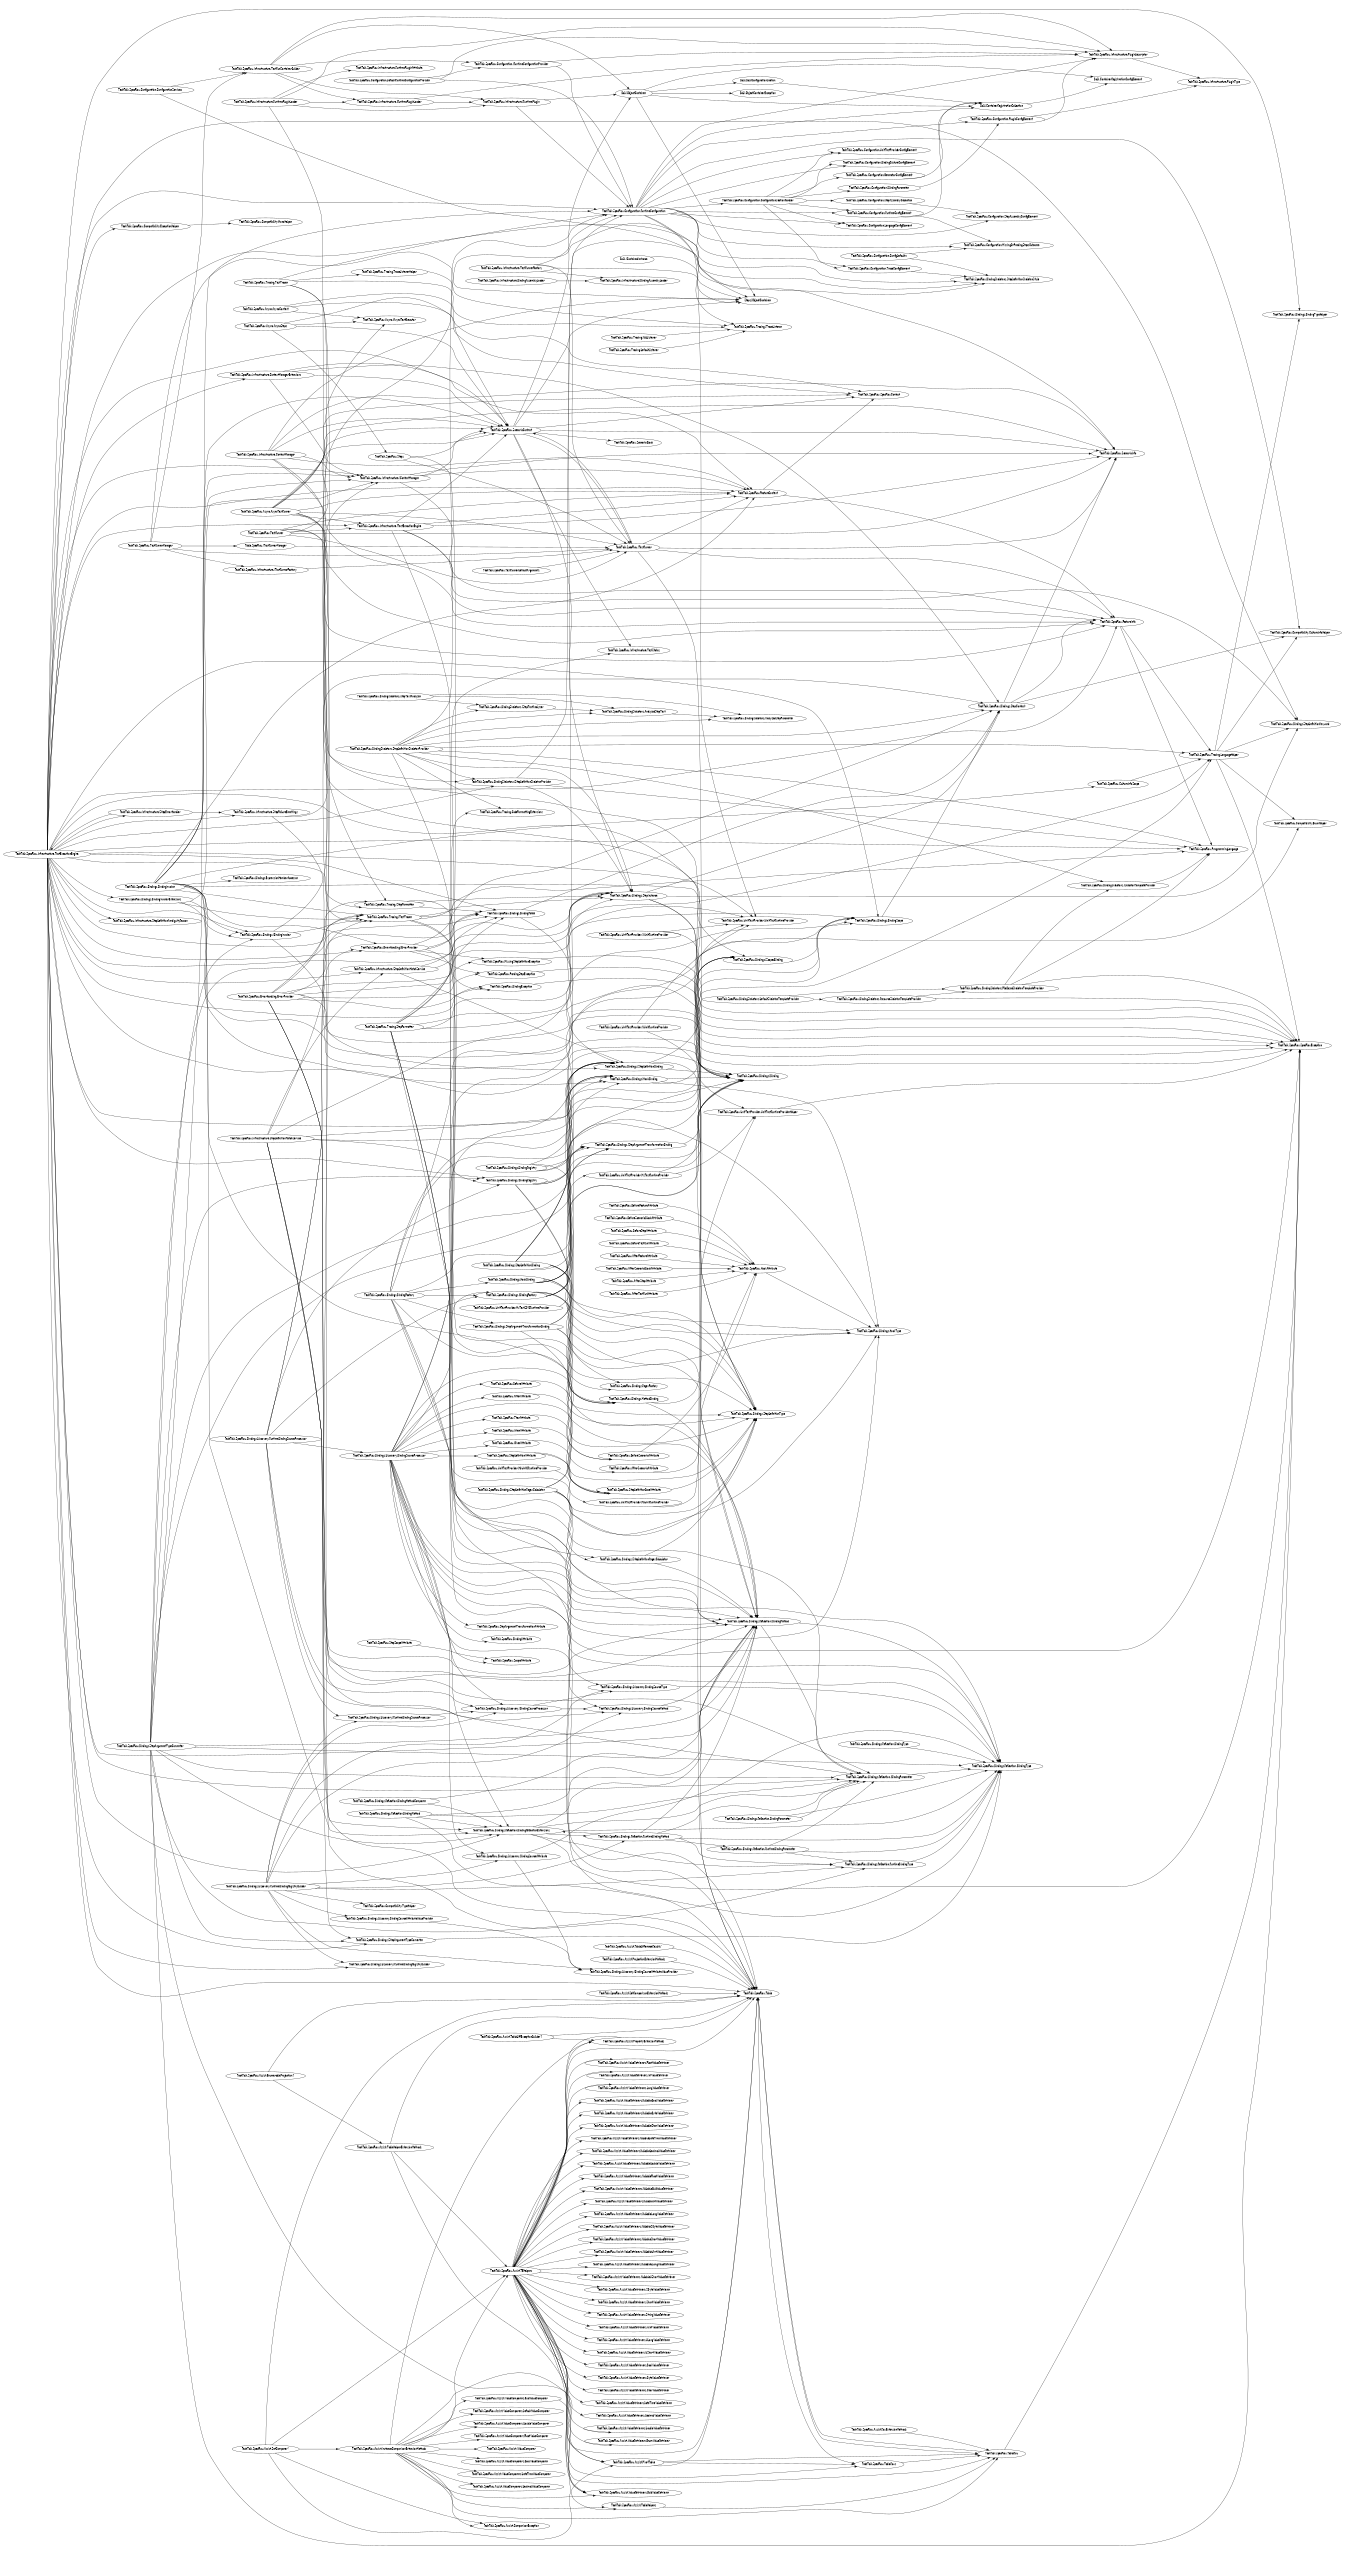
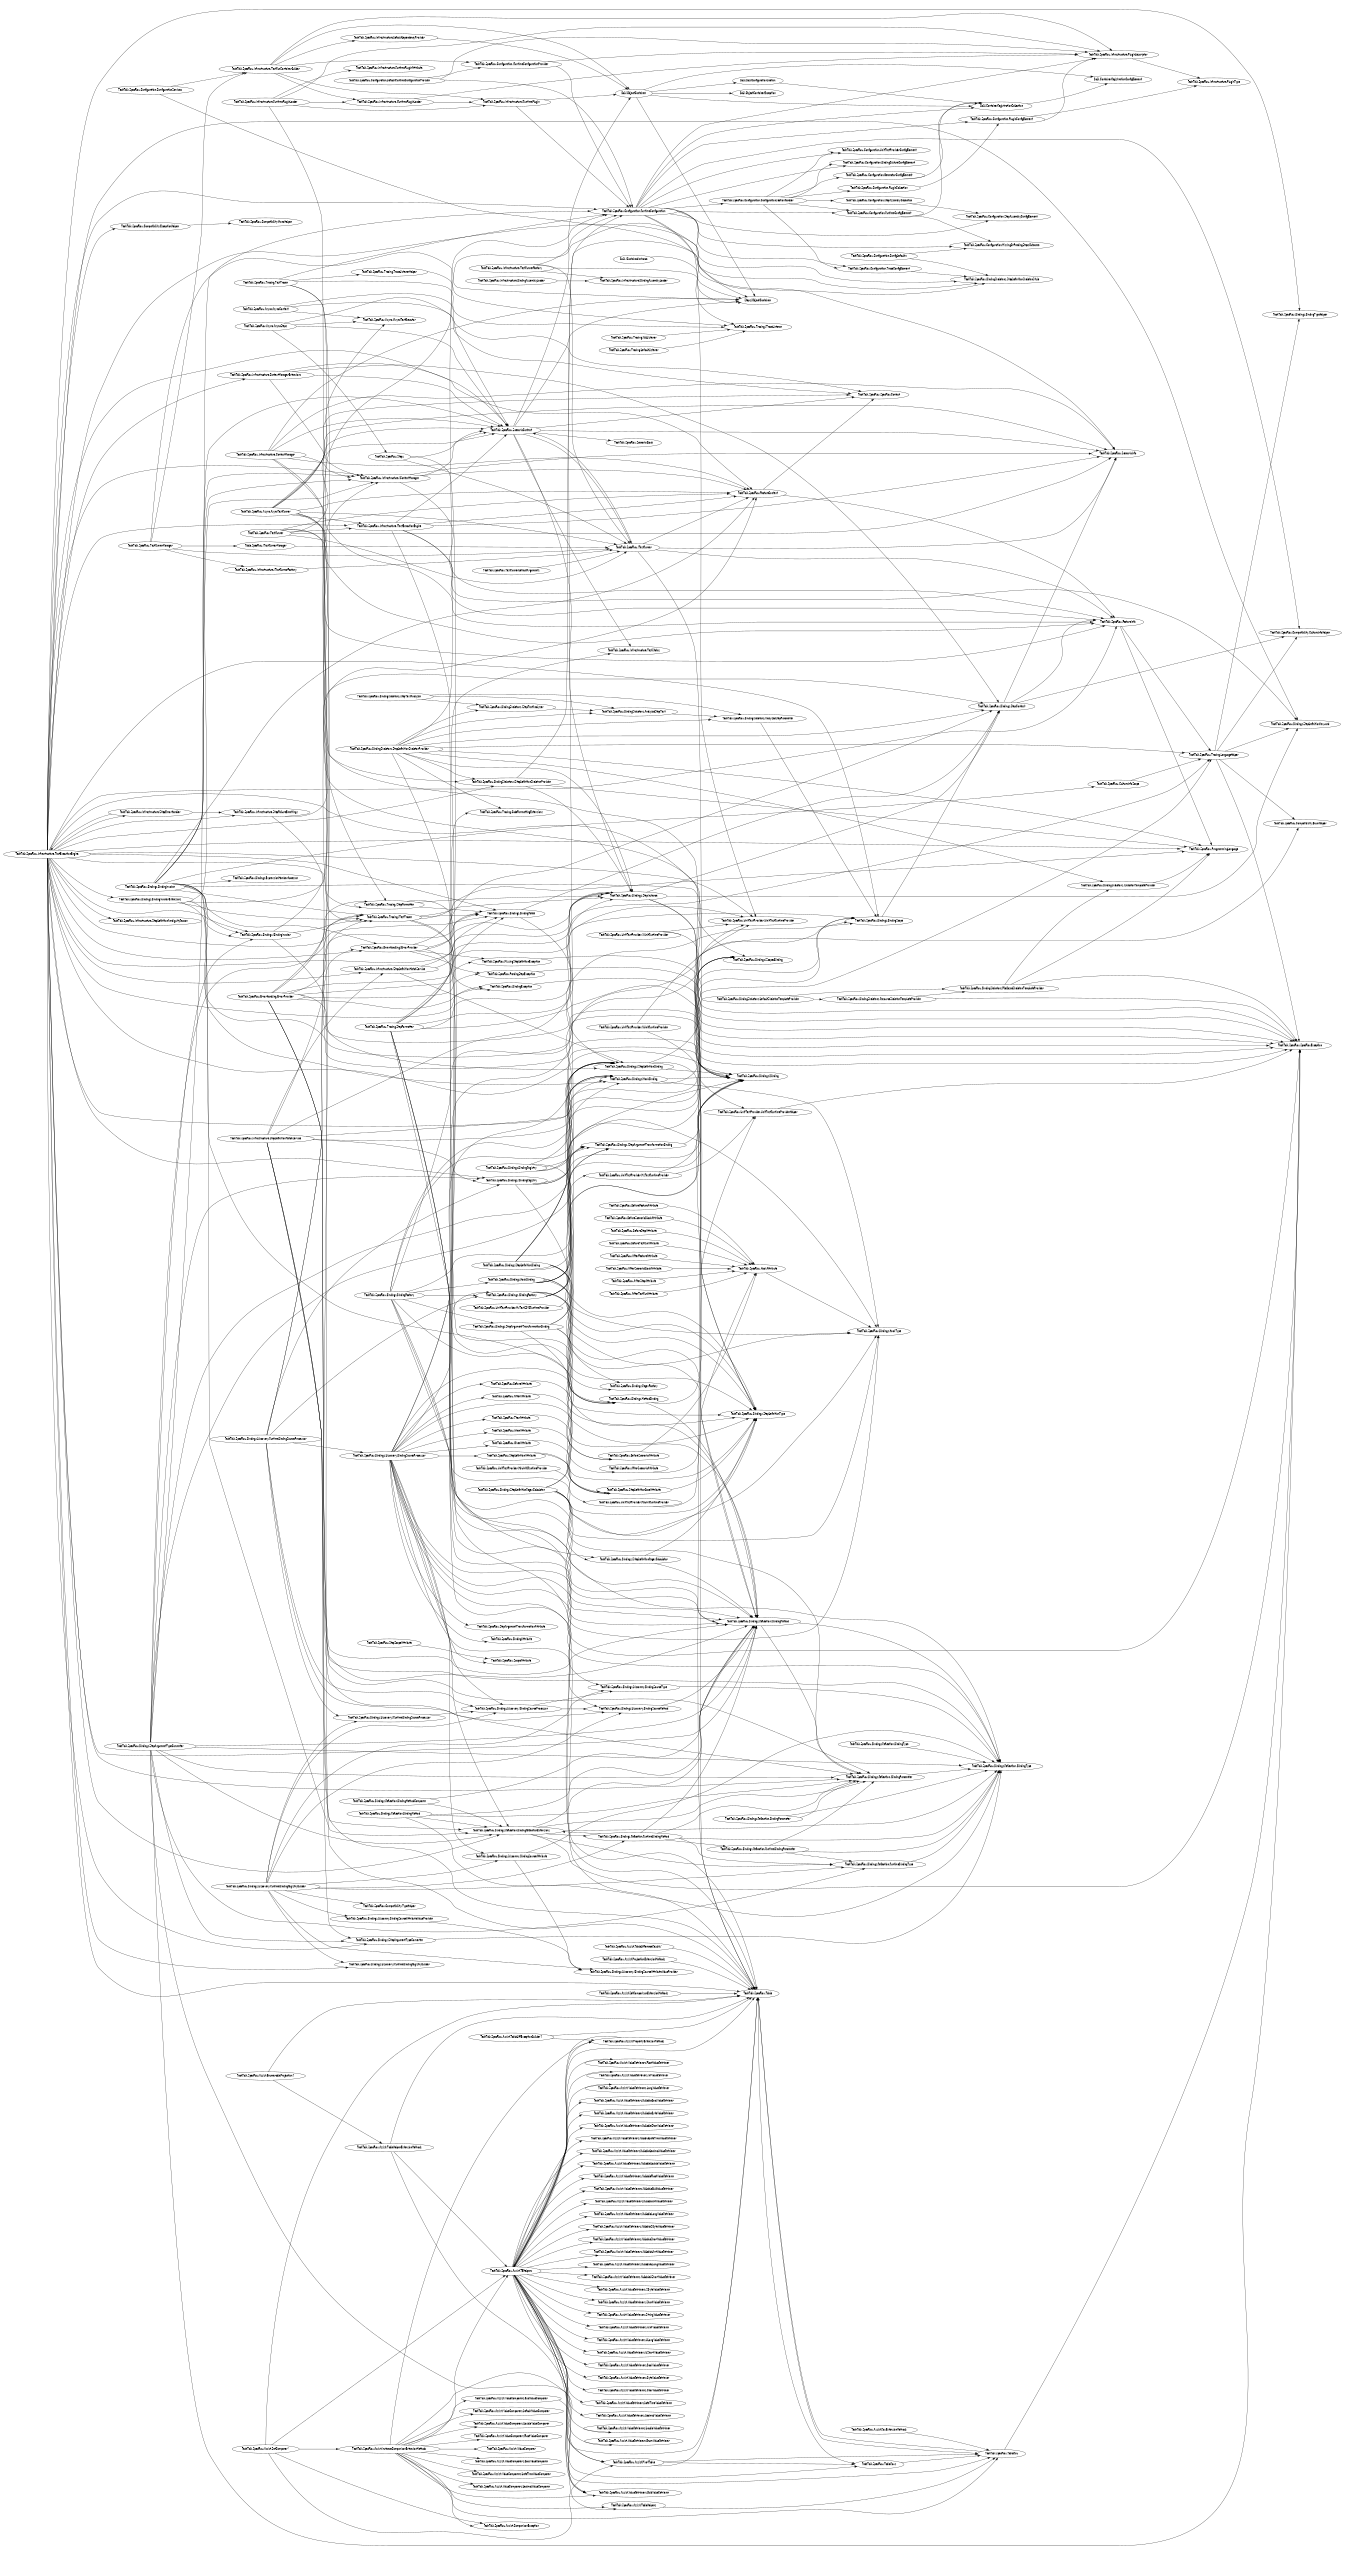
node "TechTalk.SpecFlow.Infrastructure.DefaultDependencyProvider": added
node "TechTalk.SpecFlow.Configuration.IBindingParameter": label "TechTalk.SpecFlow.Configuration.IBindingParameter" -> "TechTalk.SpecFlow.Configuration.PluginCollection"
node "TechTalk.SpecFlow.Configuration.LanguageConfigElement": removed
edge "TechTalk.SpecFlow.Infrastructure.TestExecutionEngine" -> "TechTalk.SpecFlow.FeatureContext": now "TechTalk.SpecFlow.Bindings.BindingInvokerExtensions" -> "TechTalk.SpecFlow.FeatureContext"
edge "TechTalk.SpecFlow.Bindings.IScopedBinding" -> "TechTalk.SpecFlow.Bindings.BindingScope": now "TechTalk.SpecFlow.BindingSkeletons.AnalyzedStepParameter" -> "TechTalk.SpecFlow.Bindings.BindingScope"
edge "TechTalk.SpecFlow.Bindings.IBindingRegistry" -> "TechTalk.SpecFlow.Bindings.HookType": now "TechTalk.SpecFlow.Bindings.StepDefinitionRegexCalculator" -> "TechTalk.SpecFlow.Bindings.HookType"
